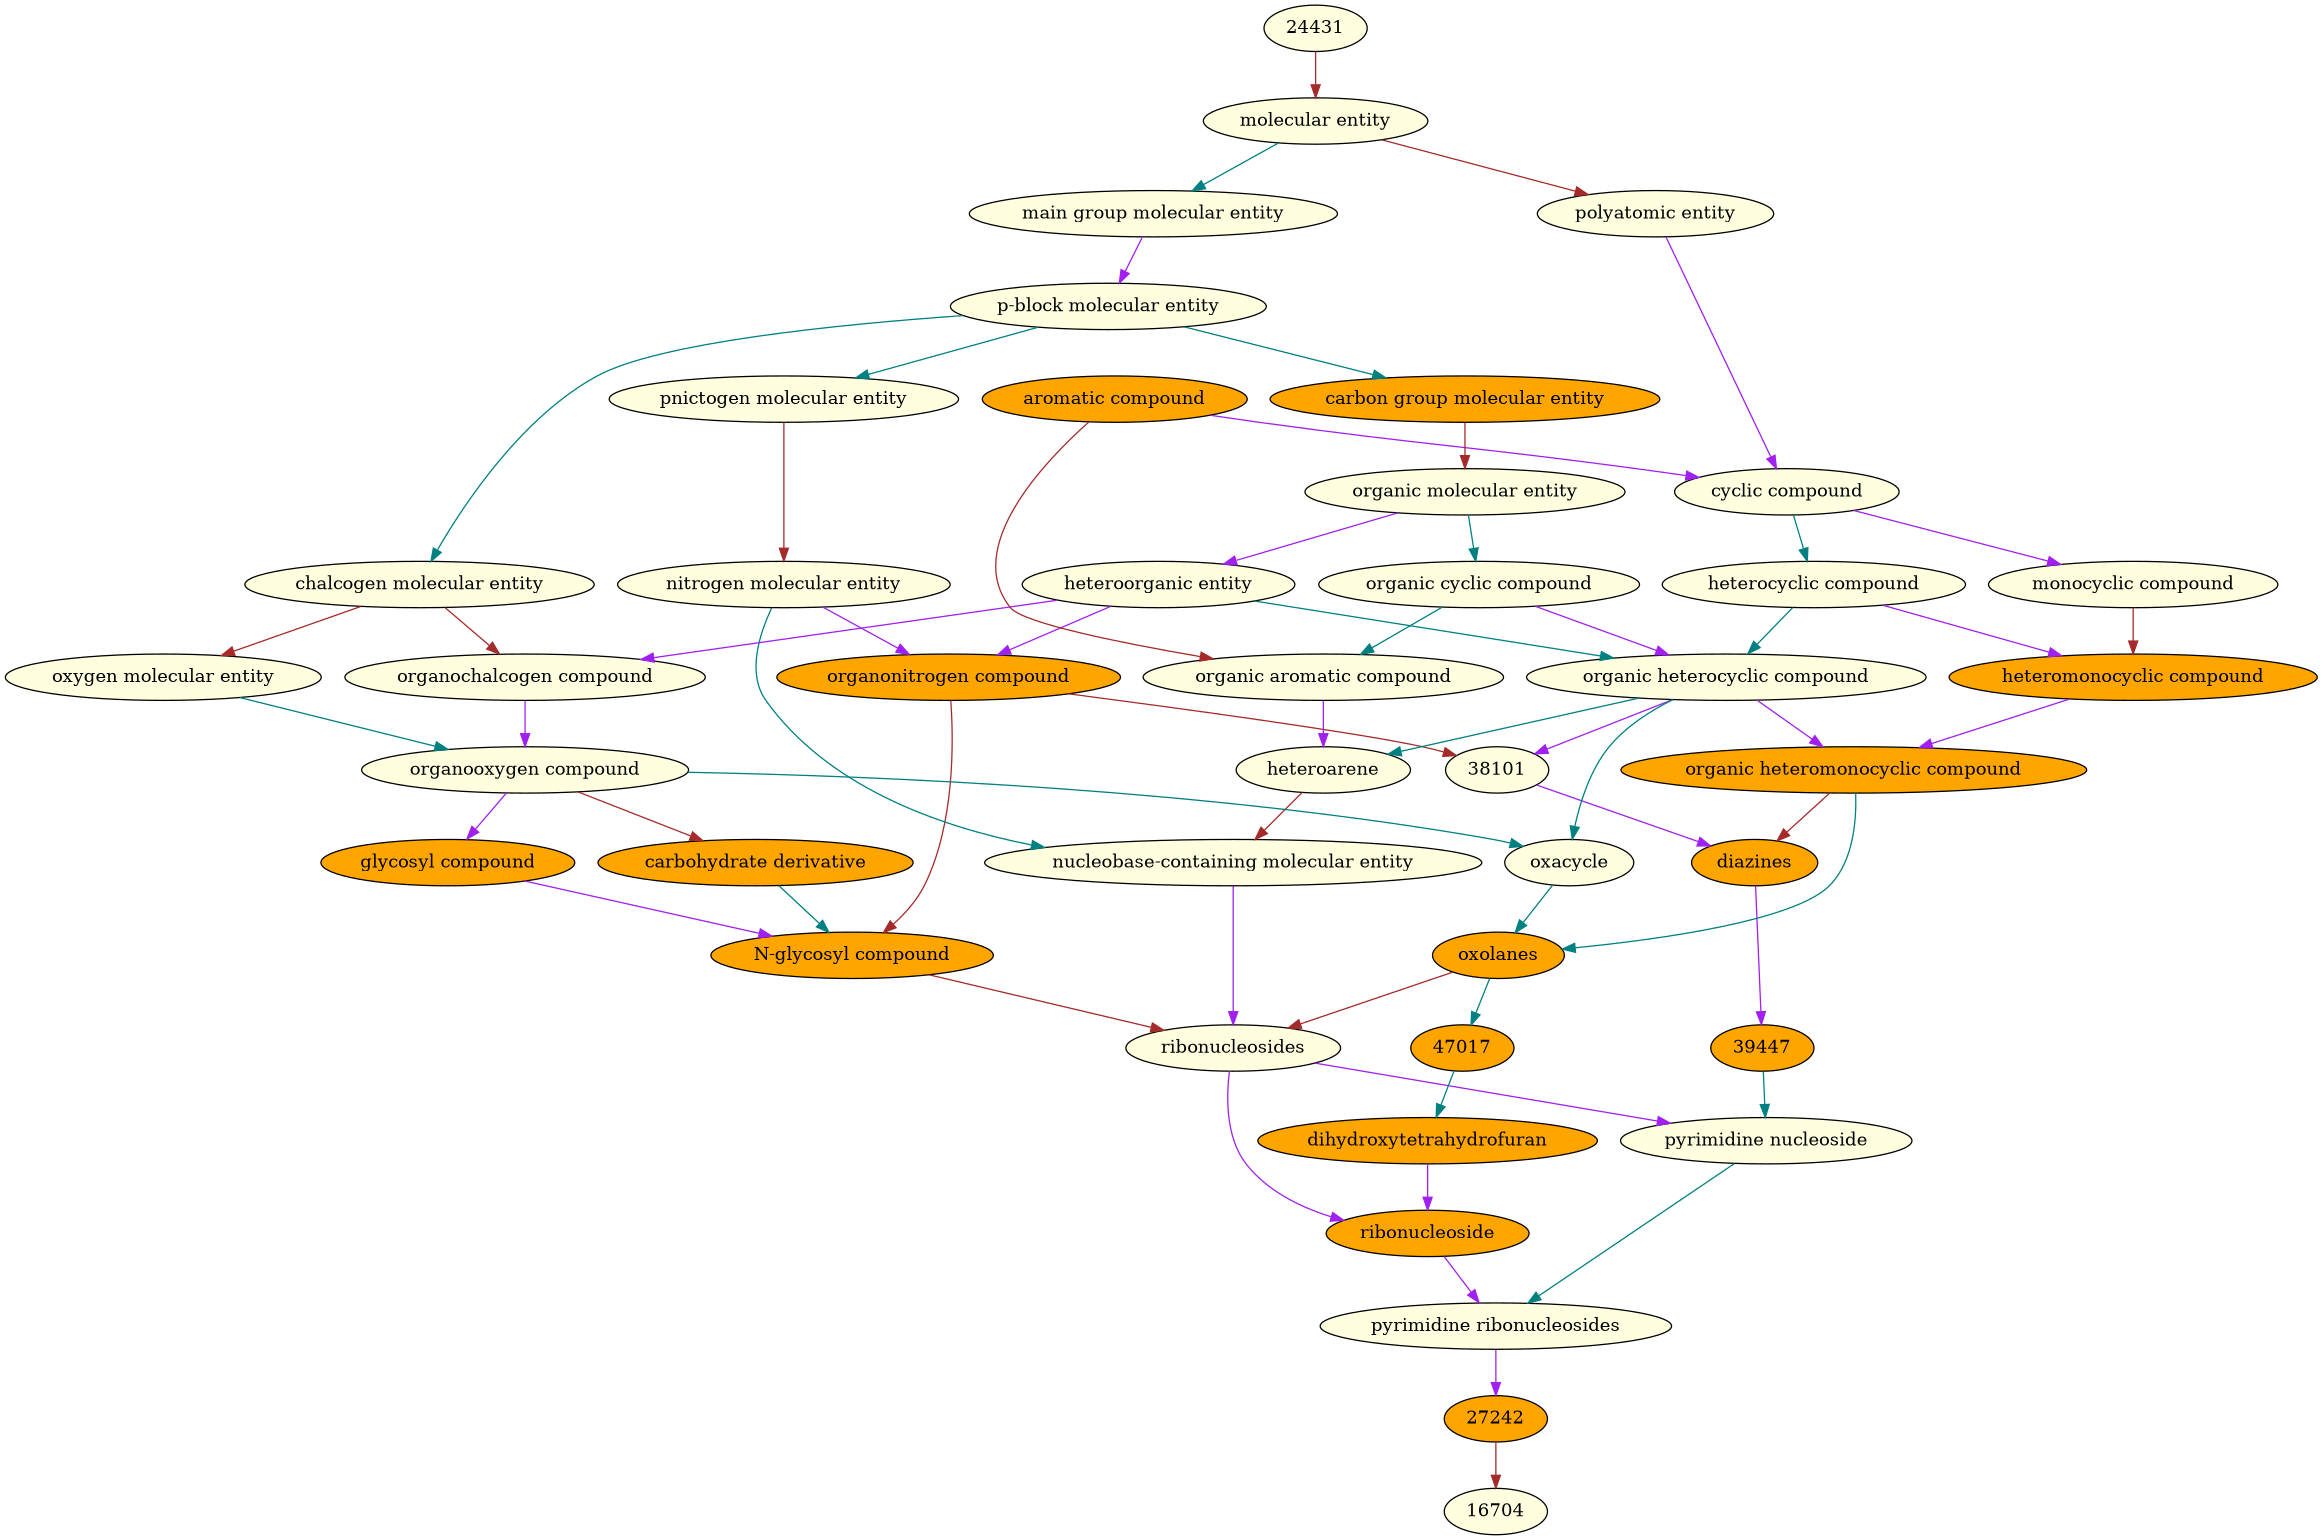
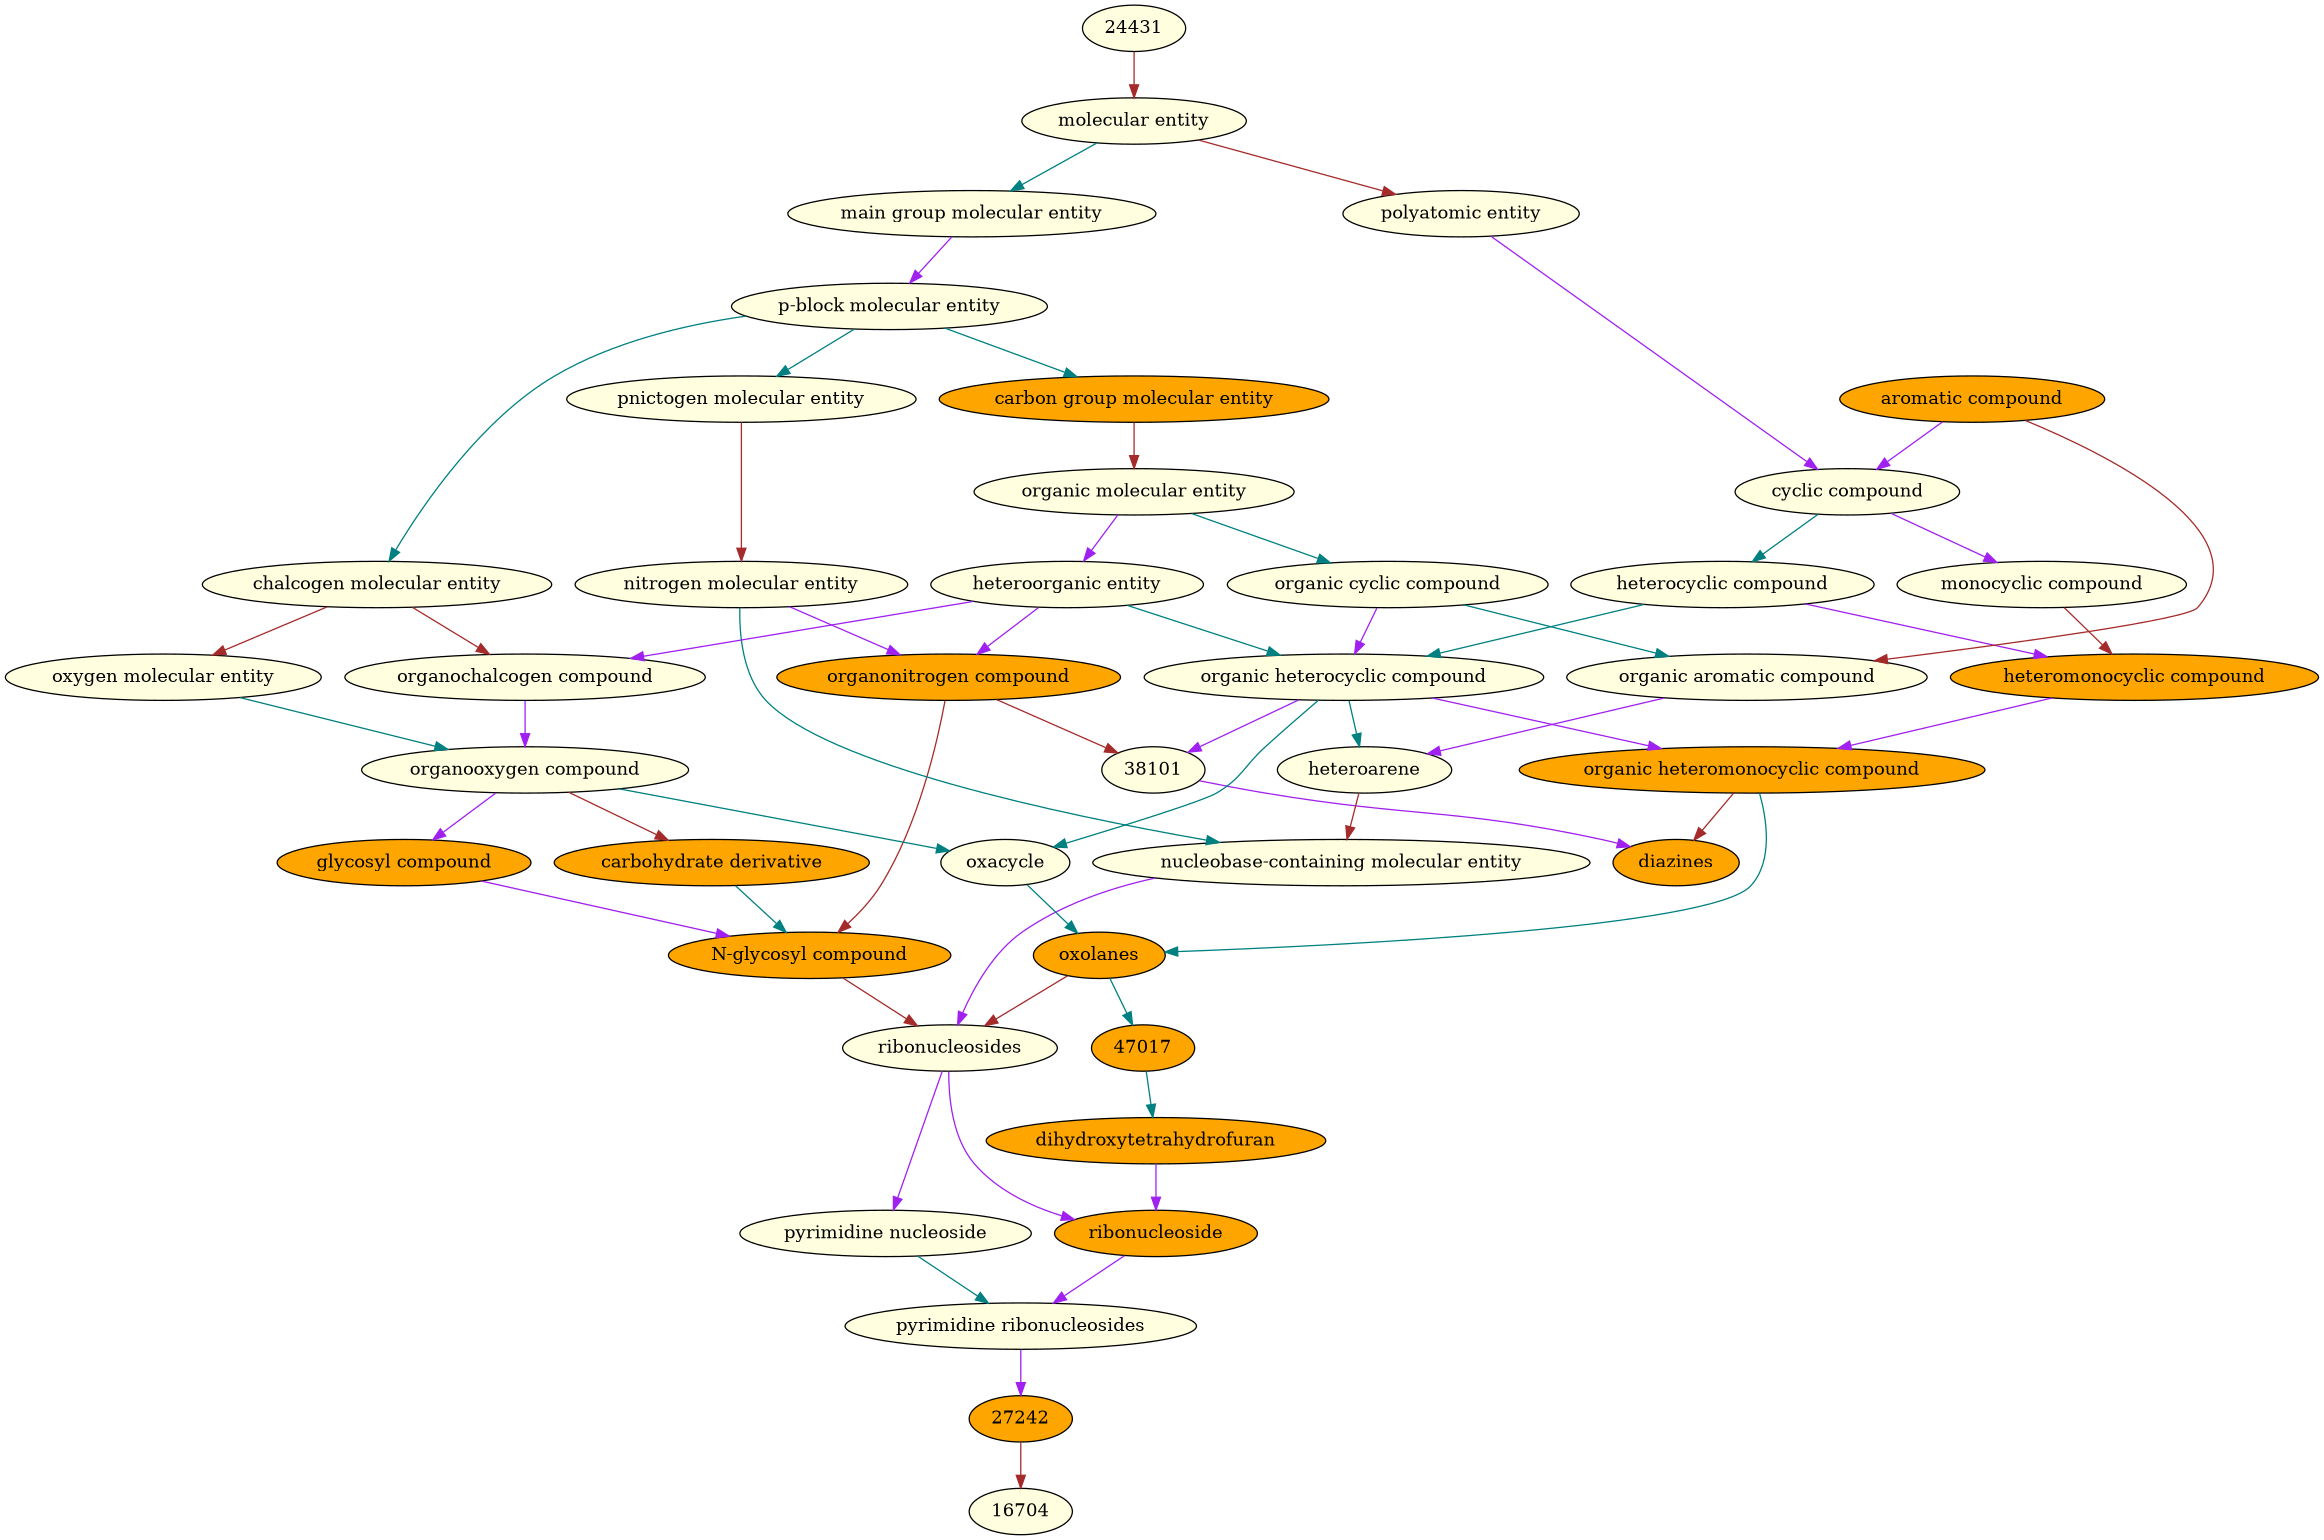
node "39447": removed
